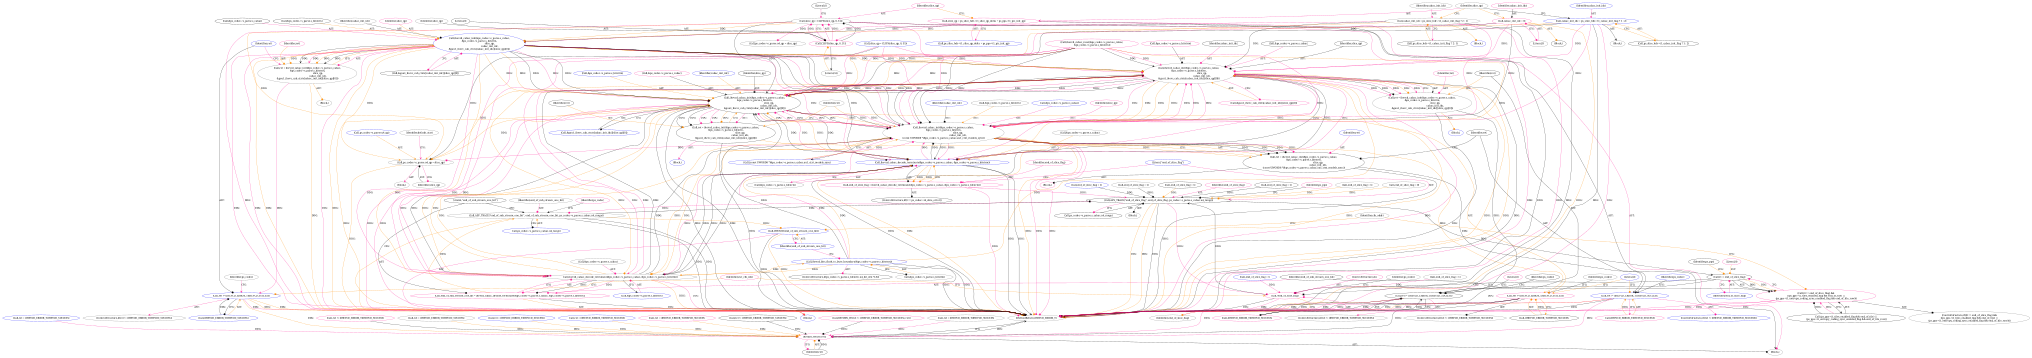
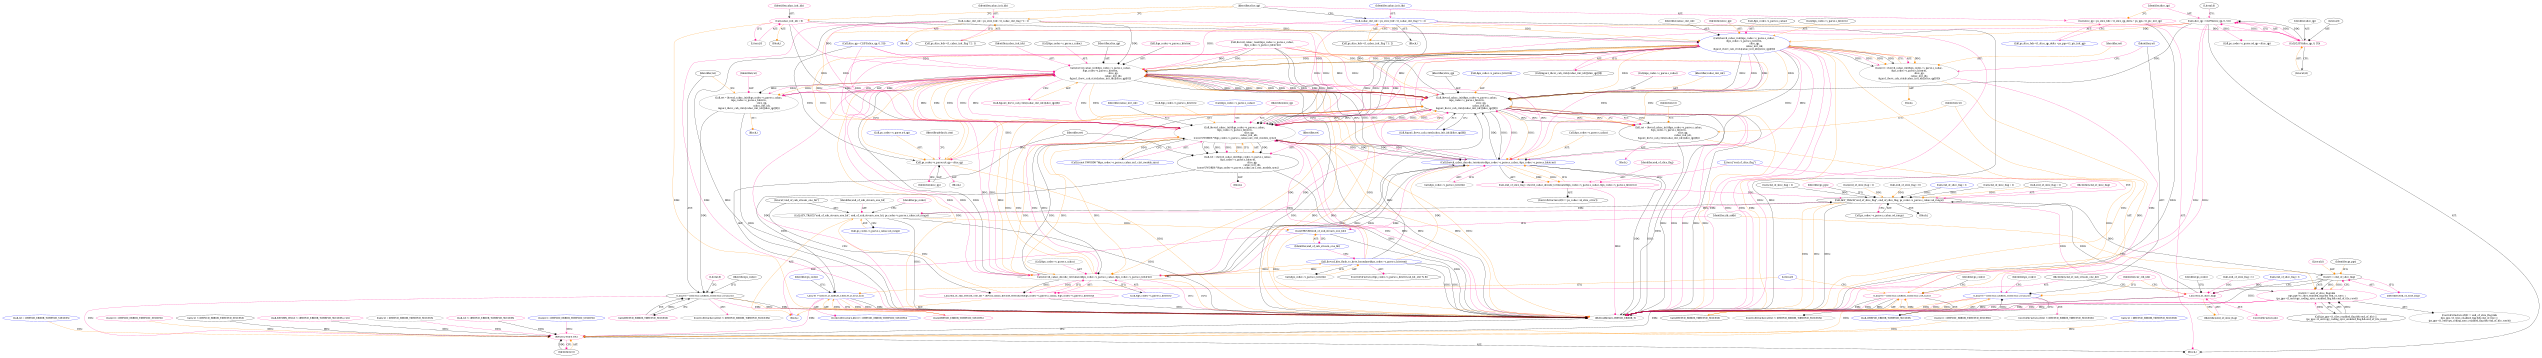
edge "(Identifier,ctb_addr)" -> "(Call,UNUSED(end_of_sub_stream_one_bit))": color darkorange -> deeppink
edge "(ControlStructure,do)" -> "(Call,!end_of_slice_flag)": reversed
edge "(Return,return ret;)" -> "(MethodReturn,IHEVCD_ERROR_T)": removed, label "DDG:"
